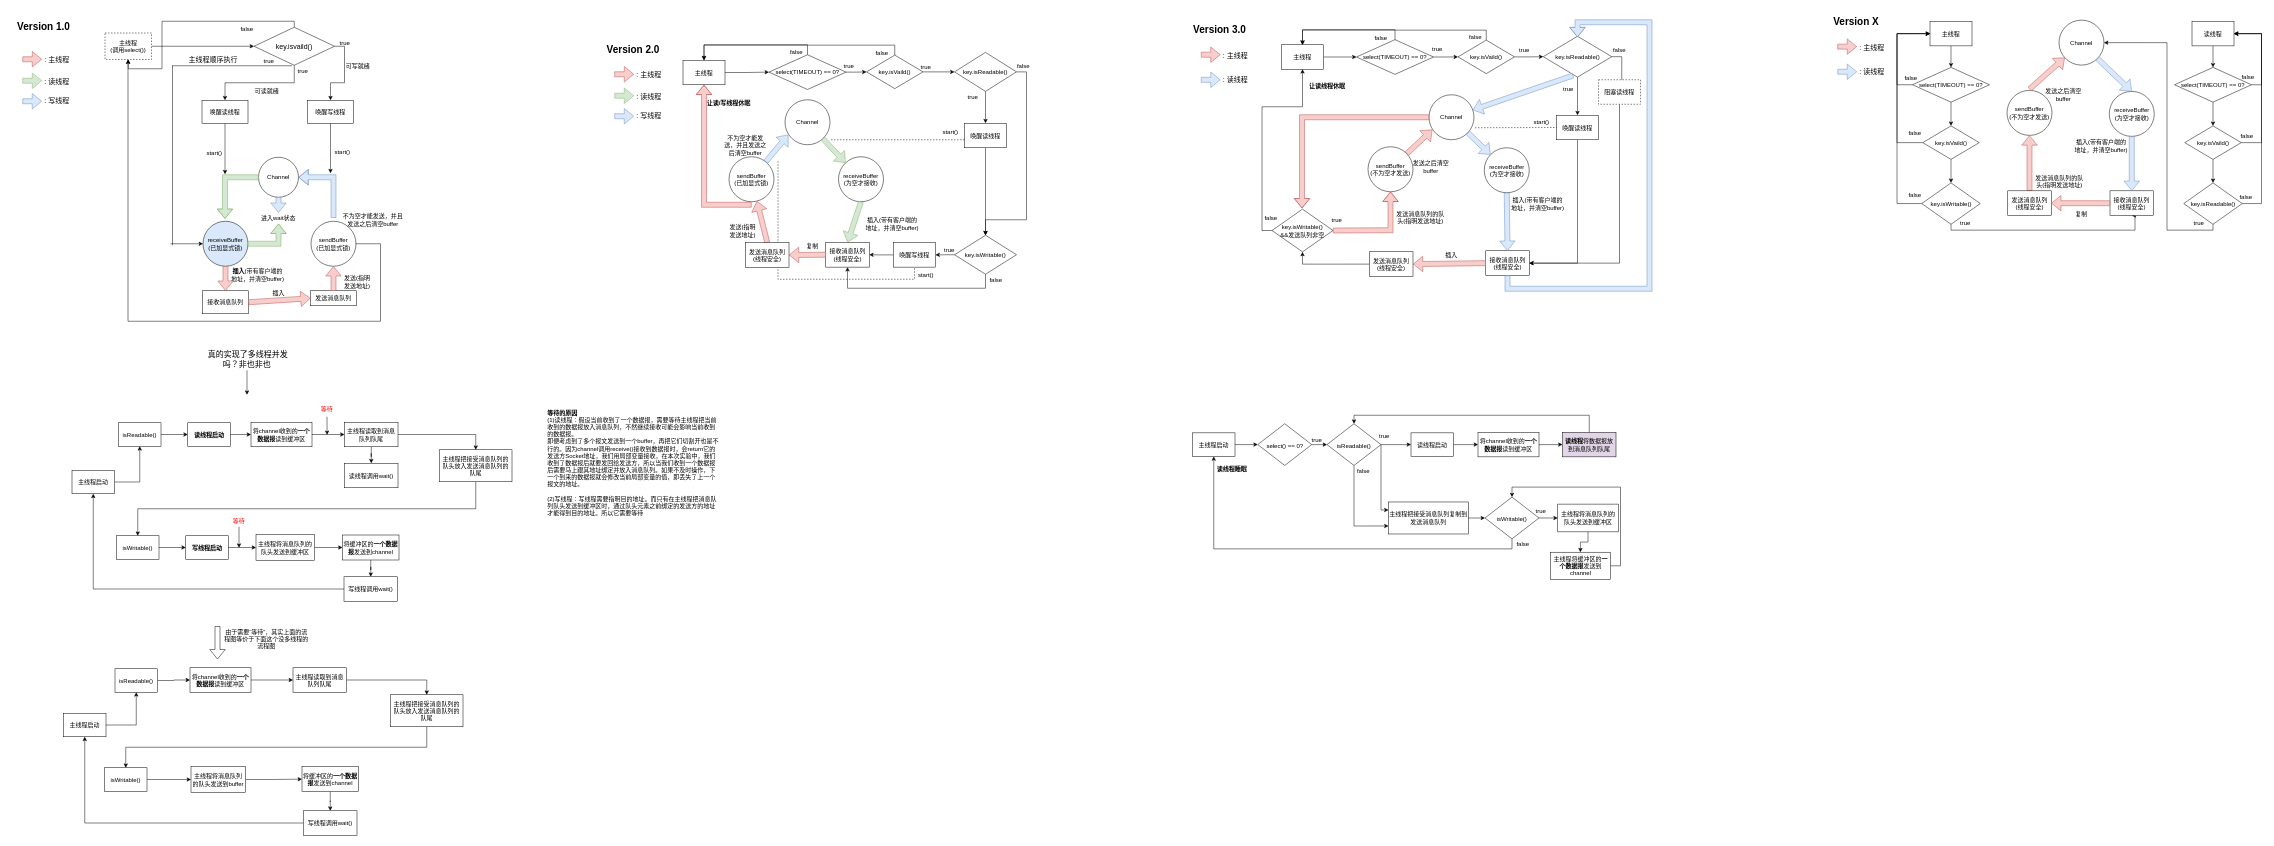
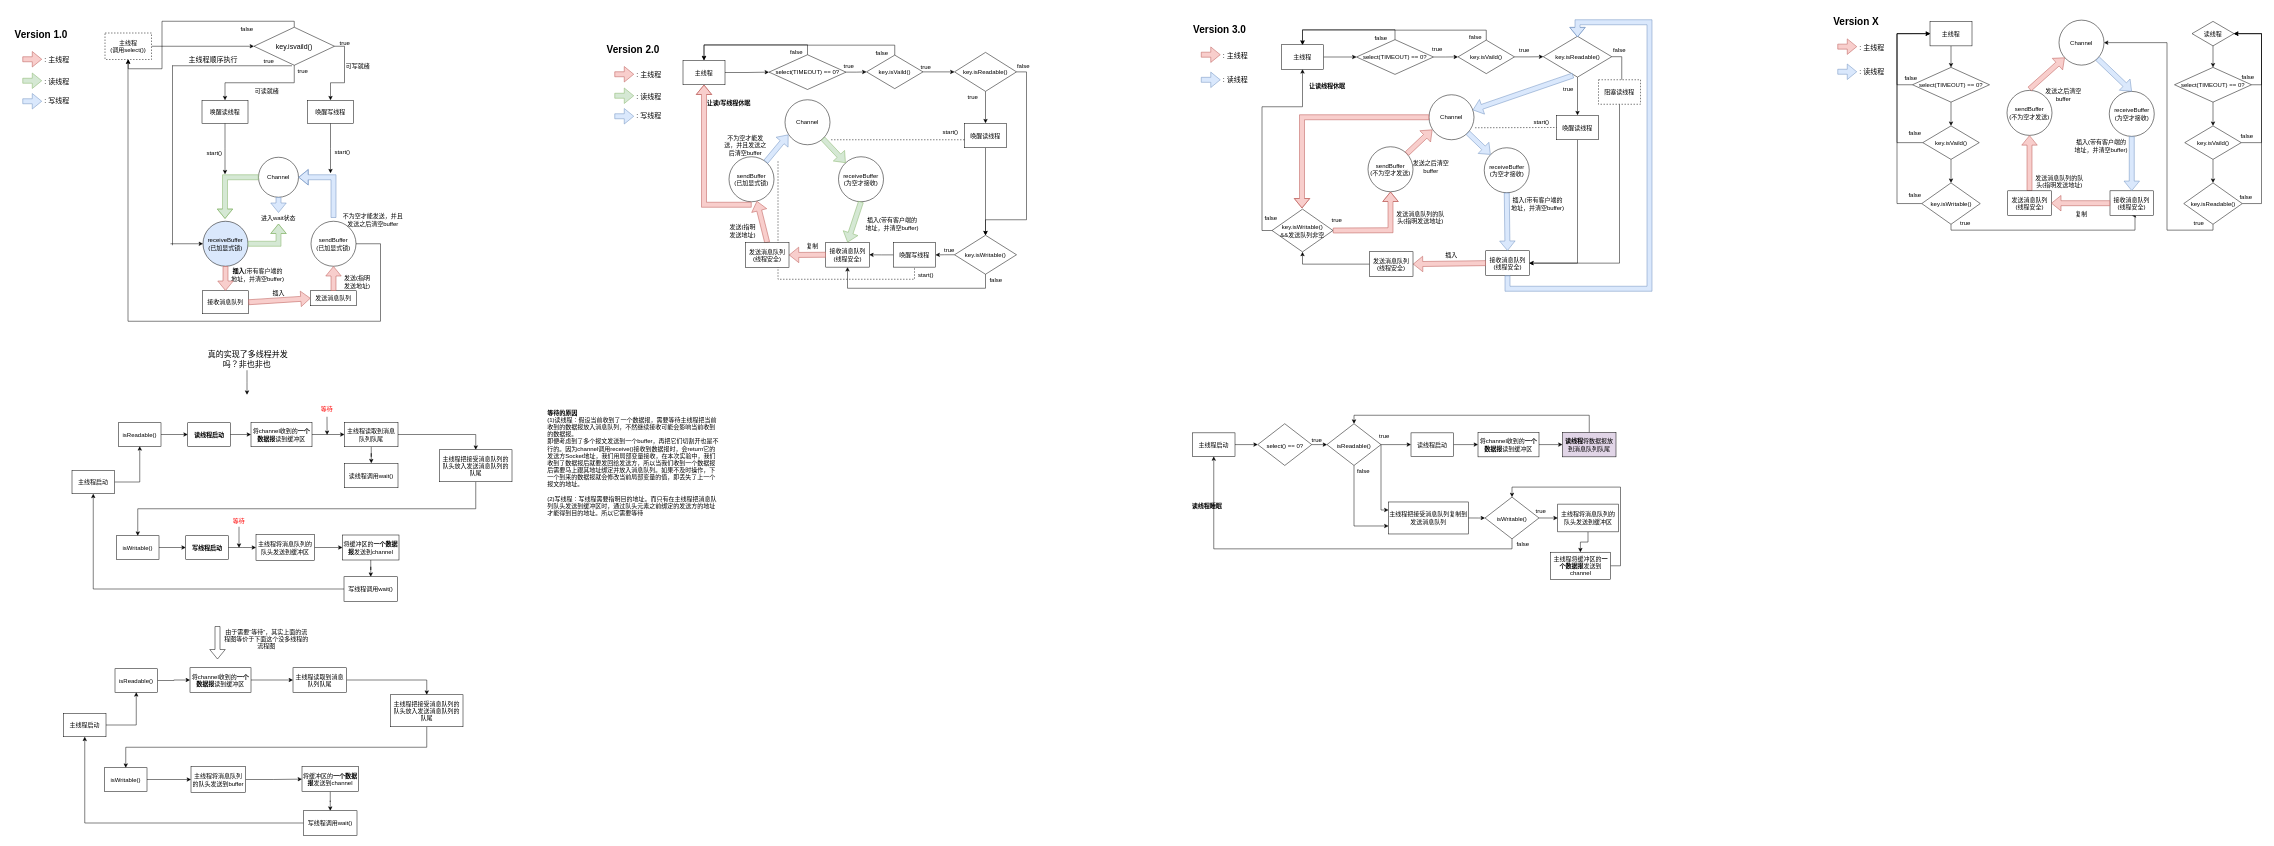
node "Version 1.0": moved (44, 26) -> (41, 34)
node "读线程": shape rectangle -> diamond
node "读线程睡眠": moved (1232, 469) -> (1207, 506)
